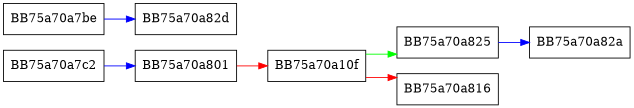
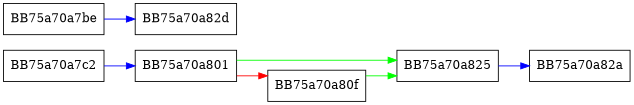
edge "BB75a70a801" -> "BB75a70a825": added
node "BB75a70a10f": label "BB75a70a10f" -> "BB75a70a80f"
node "BB75a70a816": removed
